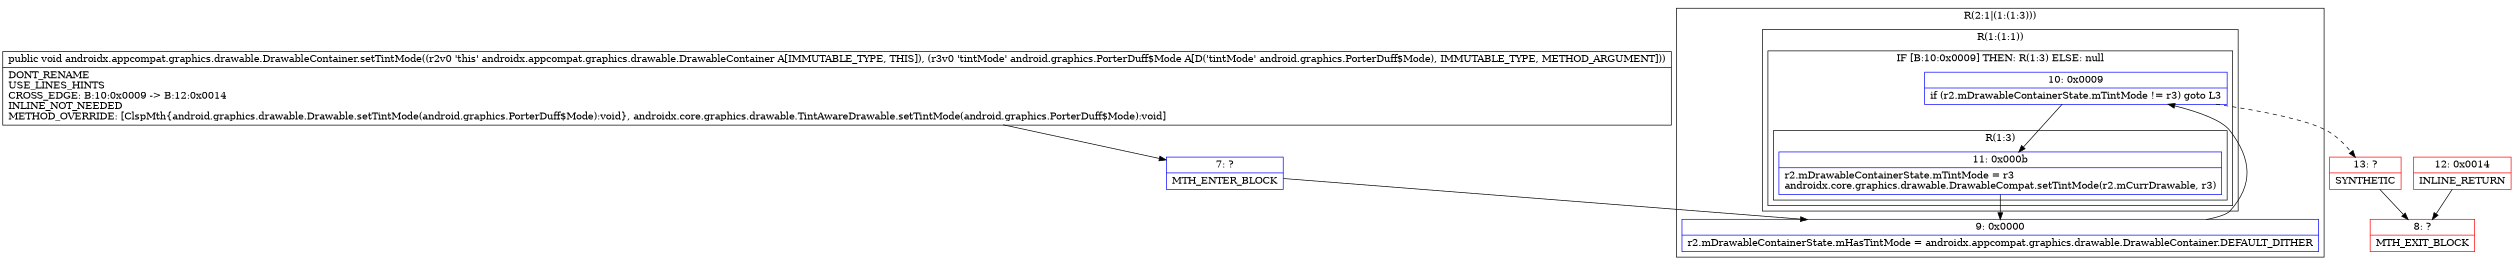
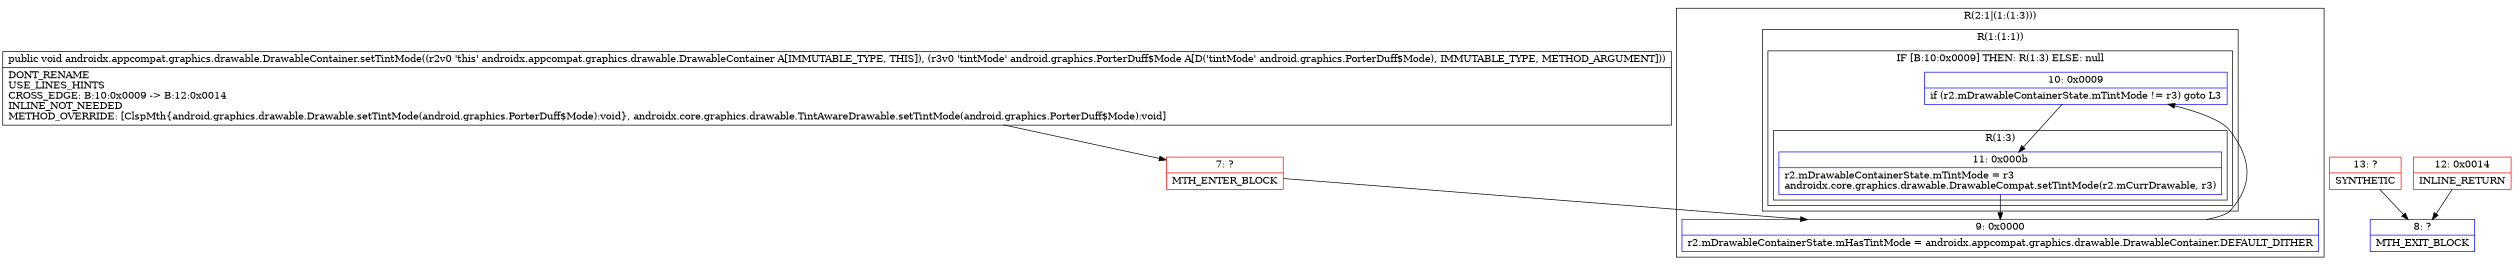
edge "10: 0x0009" -> "13: ?": removed
node "7: ?": color blue -> red
node "8: ?": color red -> blue
